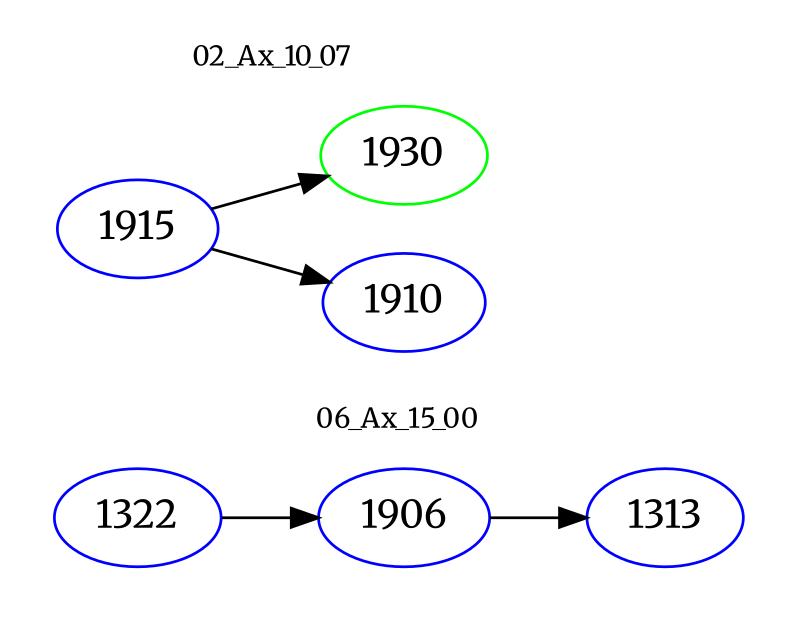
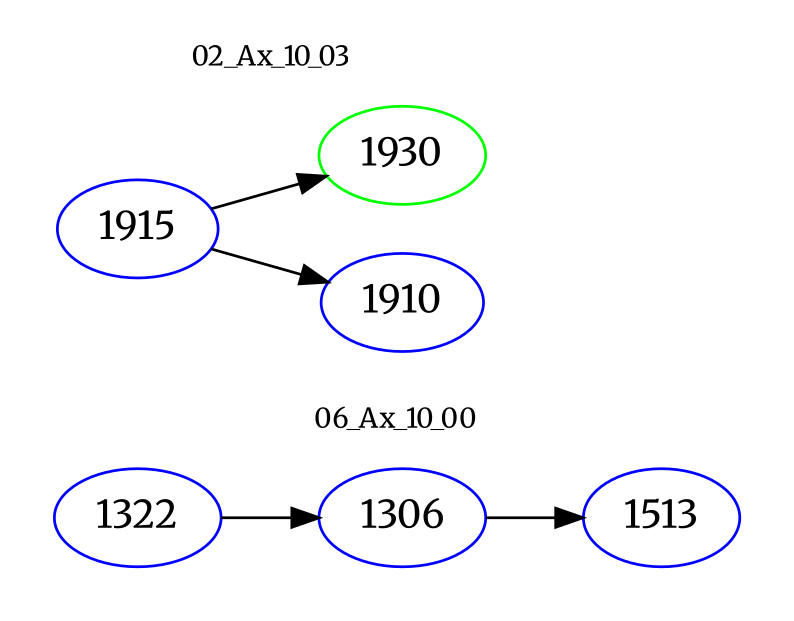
cluster "02_Ax_10_07": label "02_Ax_10_07" -> "02_Ax_10_03"
cluster "06_Ax_15_00": label "06_Ax_15_00" -> "06_Ax_10_00"
node "1906": label "1906" -> "1306"
node "1313": label "1313" -> "1513"
